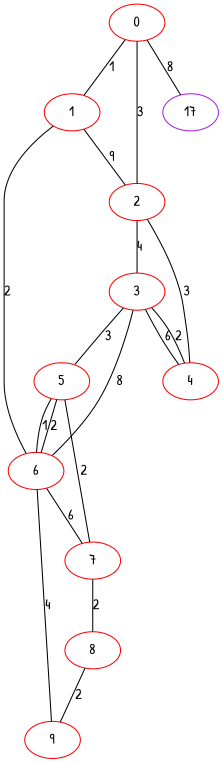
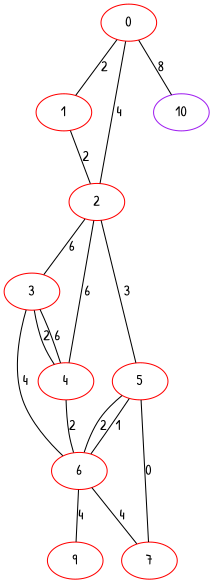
edge "0" -- "1": label "1" -> "2"
edge "0" -- "2": label "3" -> "4"
node "17": label "17" -> "10"
edge "1" -- "2": label "9" -> "2"
edge "2" -- "3": label "4" -> "6"
edge "1" -- "6": now "4" -- "6"
edge "2" -- "4": label "3" -> "6"
edge "3" -- "5": now "2" -- "5"
edge "3" -- "6": label "8" -> "4"
edge "5" -- "7": label "2" -> "0"
edge "6" -- "7": label "6" -> "4"
node "8": removed
